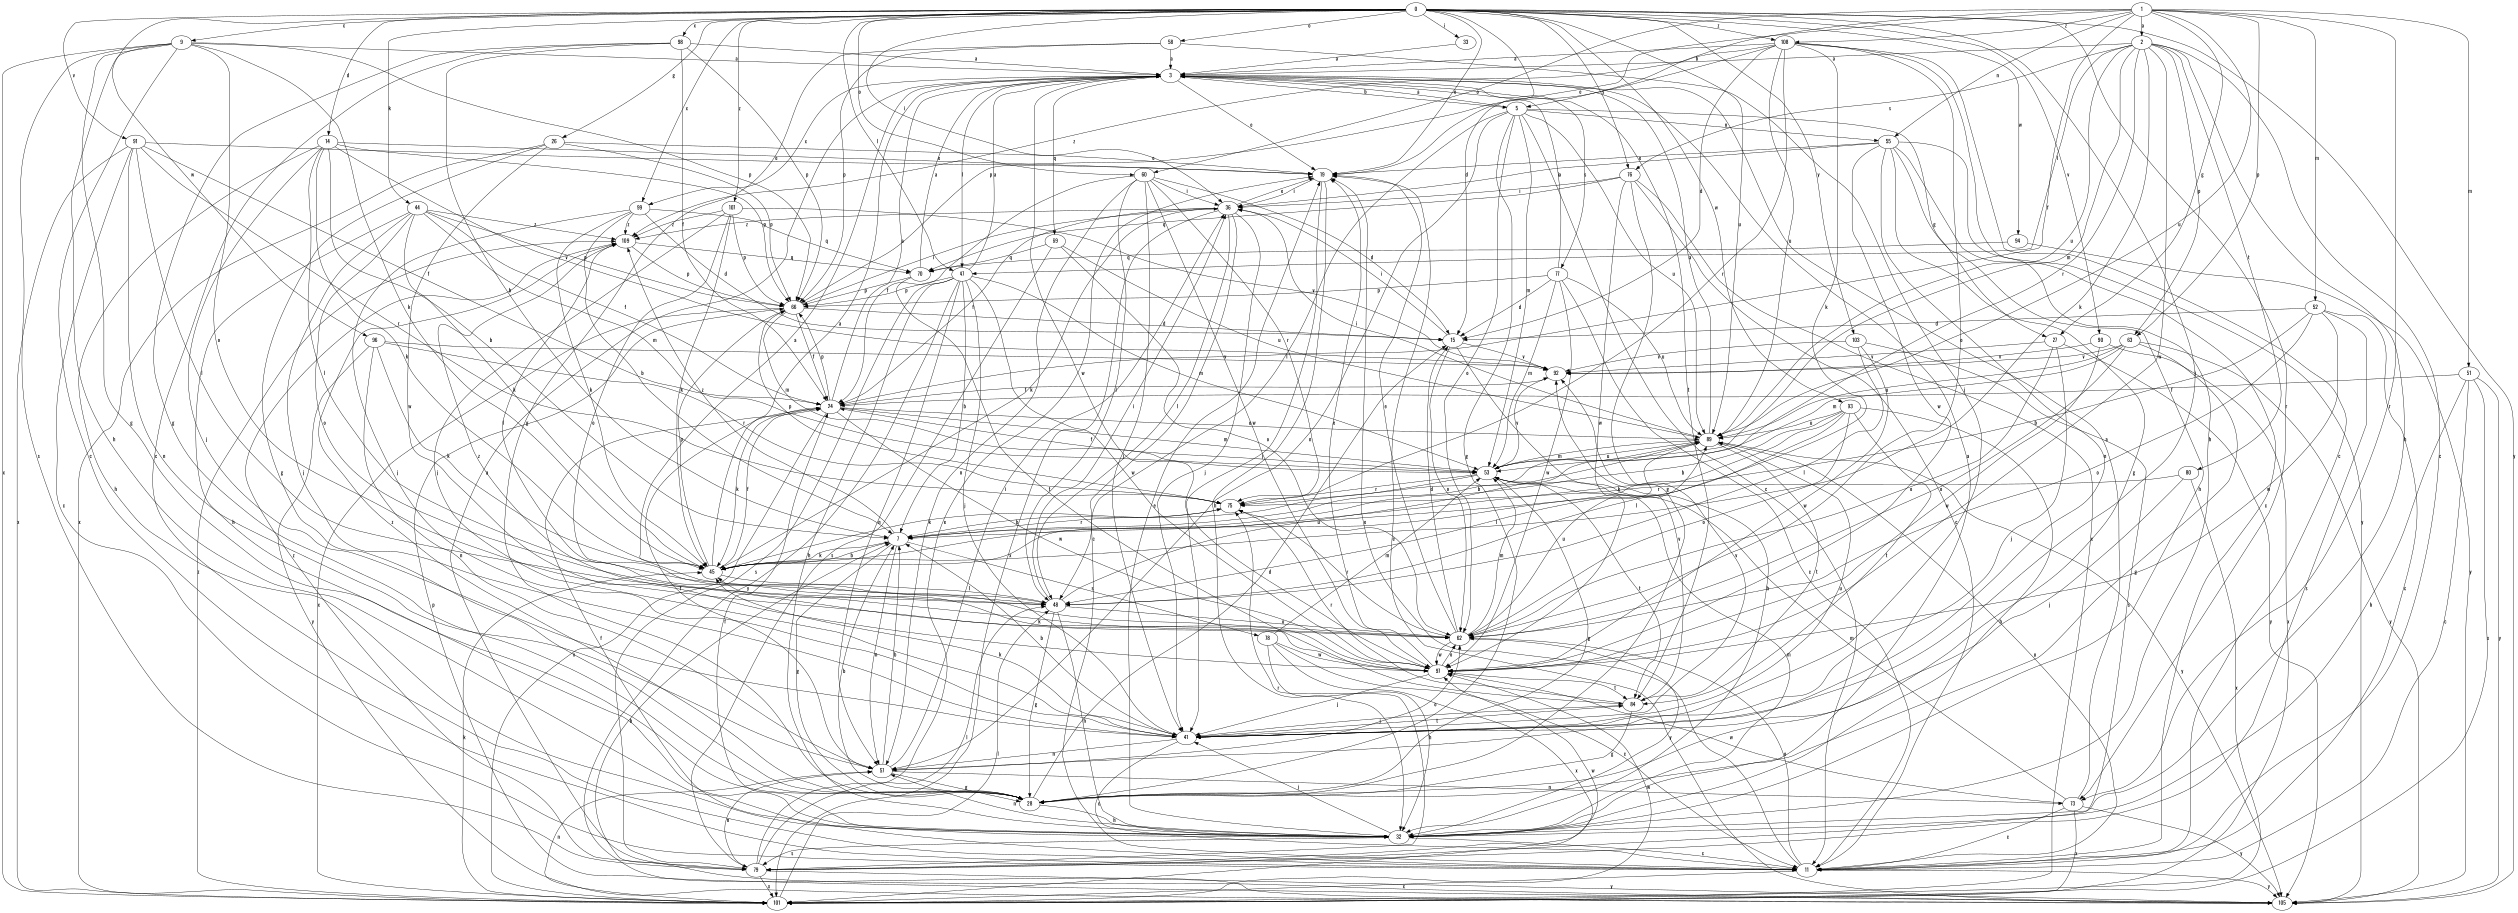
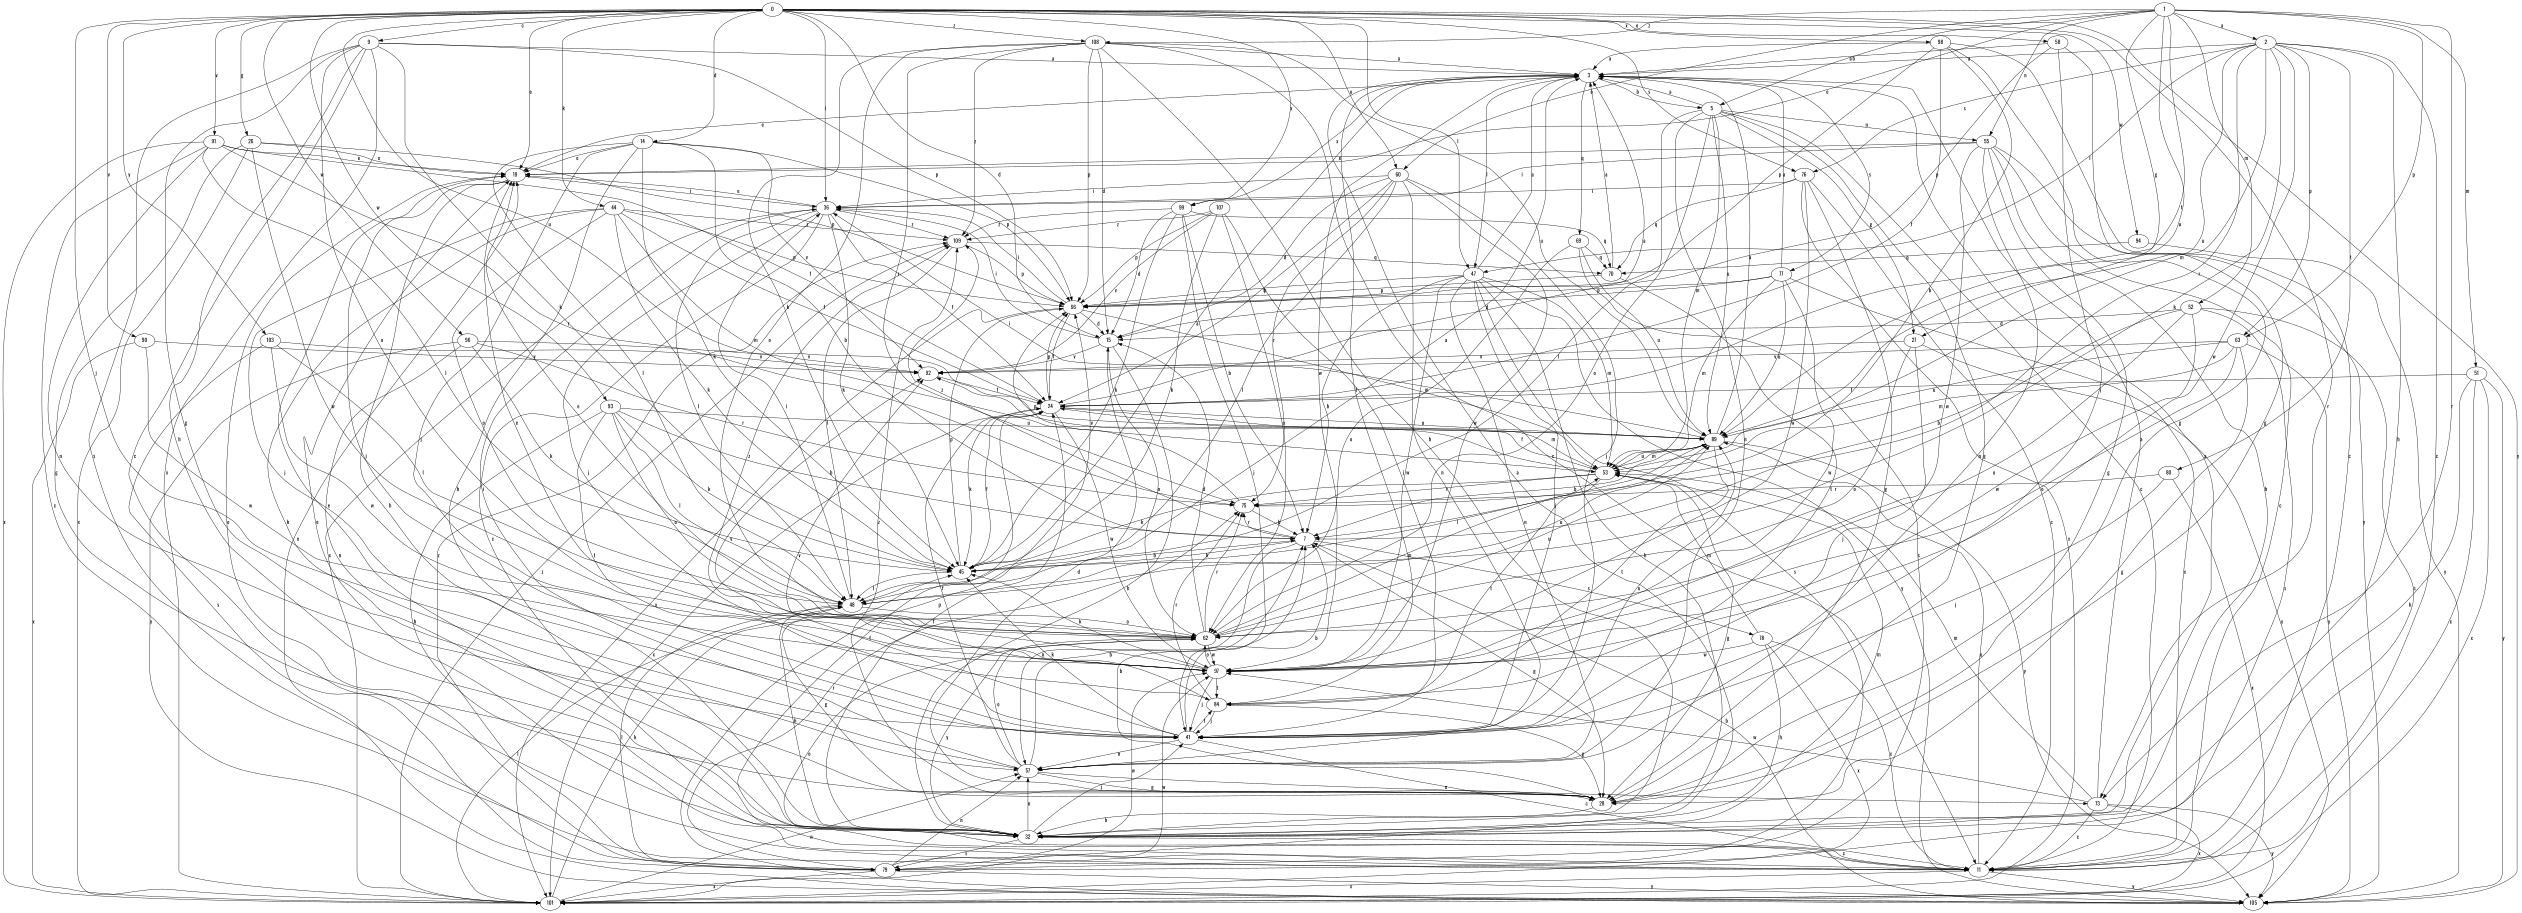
edge "0" -> "107": removed, label "z"
node "33": removed
